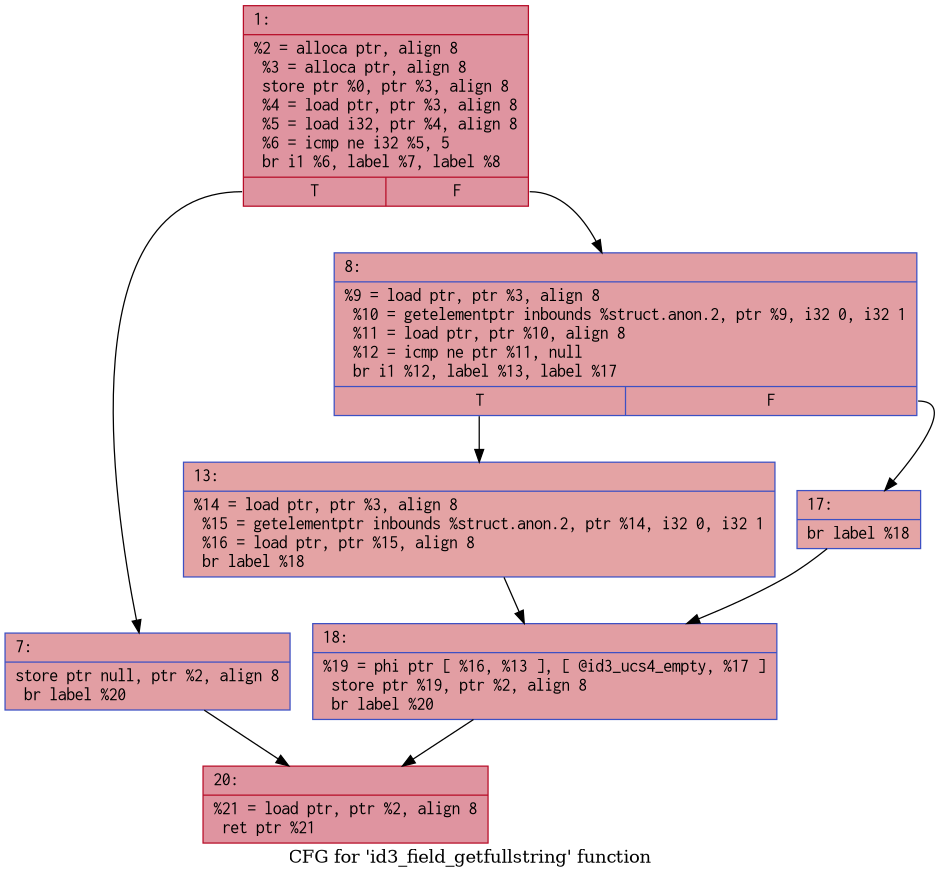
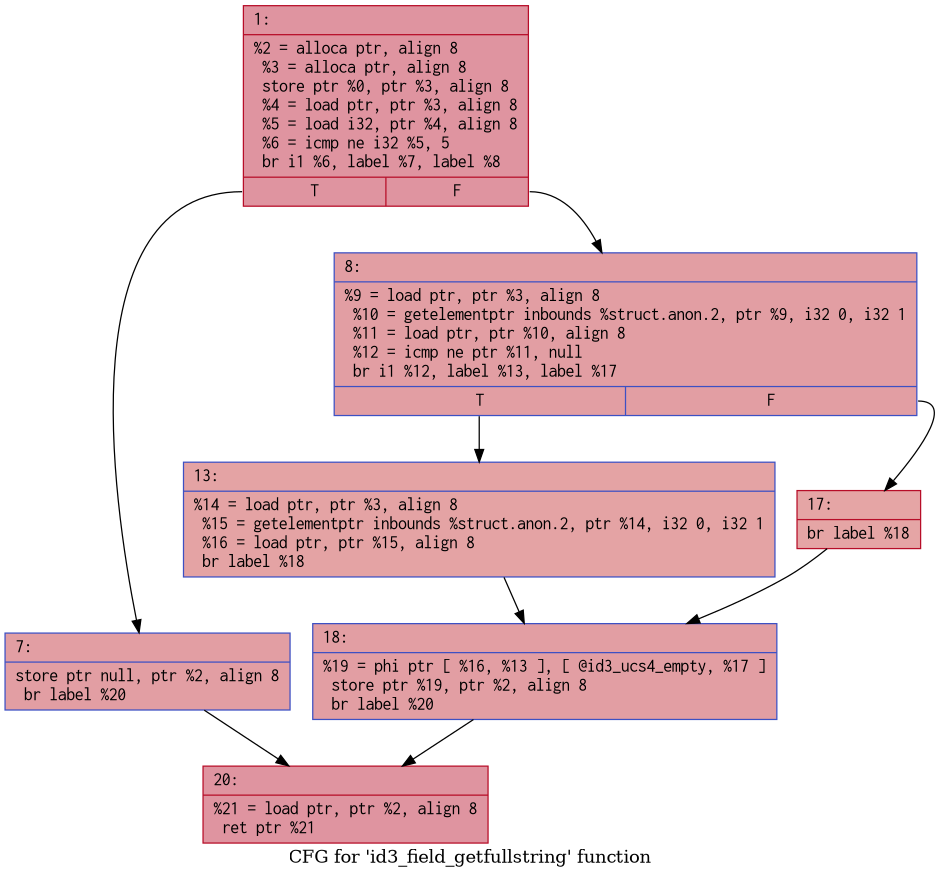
node "17:": color #3d50c3ff -> #b70d28ff
